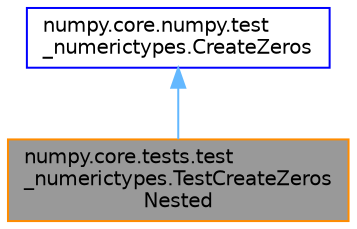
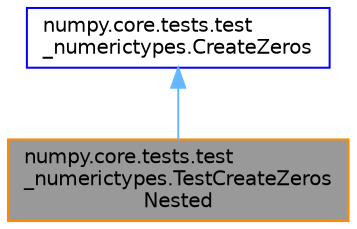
node "numpy.core.numpy.test _numerictypes.CreateZeros": label "numpy.core.numpy.test _numerictypes.CreateZeros" -> "numpy.core.tests.test _numerictypes.CreateZeros"
